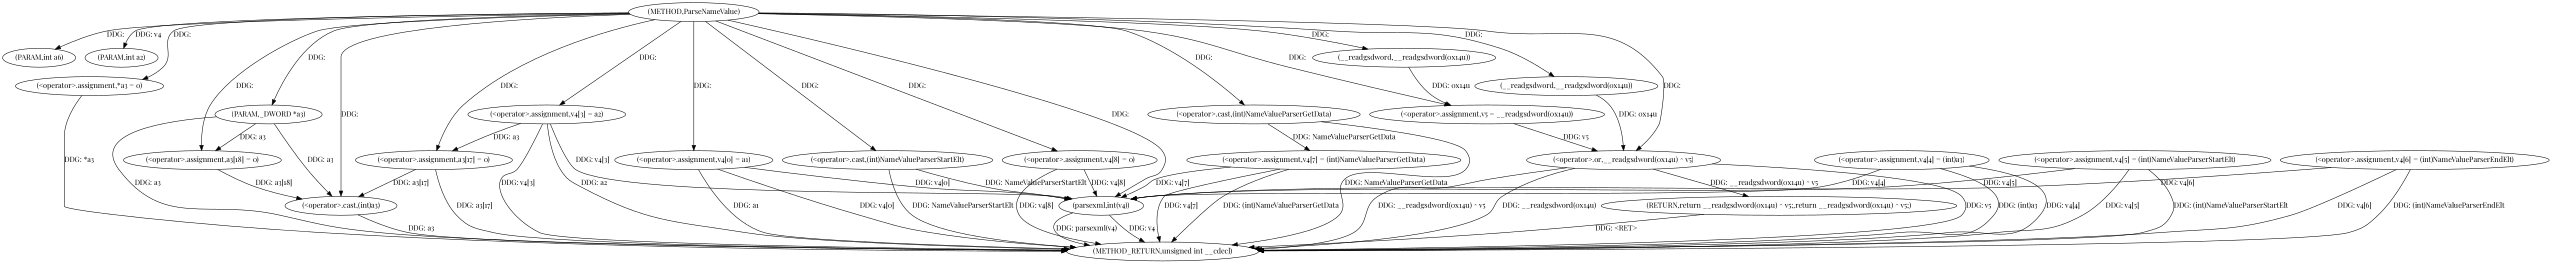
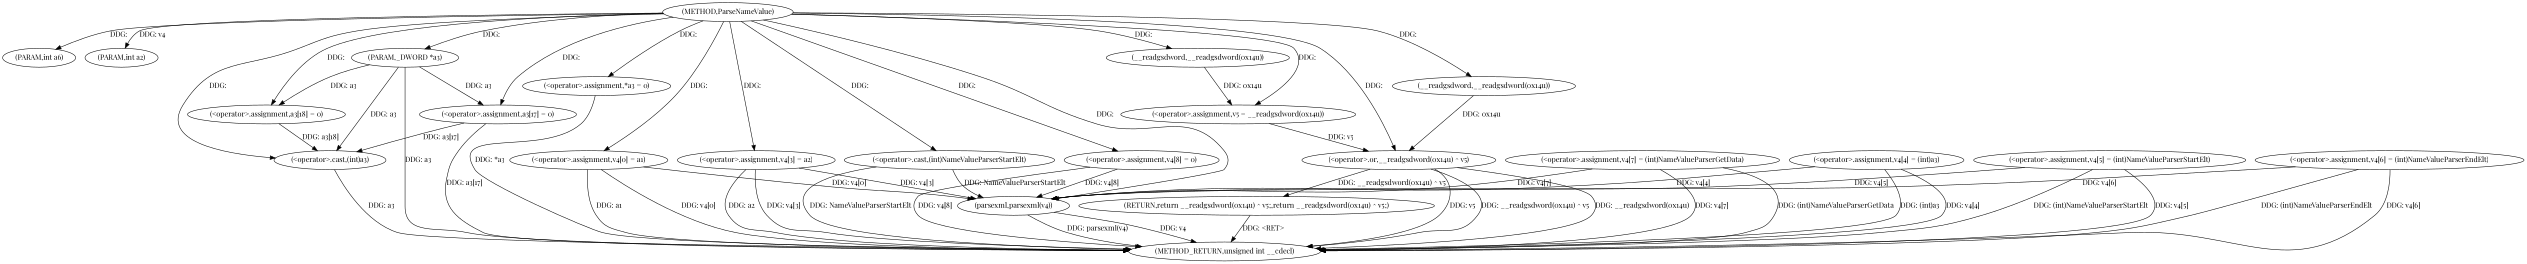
node "(<operator>.cast,(int)NameValueParserGetData)": removed
edge "(<operator>.assignment,v4[3] = a2)" -> "(<operator>.assignment,a3[17] = 0)": now "(PARAM,_DWORD *a3)" -> "(<operator>.assignment,a3[17] = 0)"
node "(parsexml,int(v4))": label "(parsexml,int(v4))" -> "(parsexml,parsexml(v4))"
